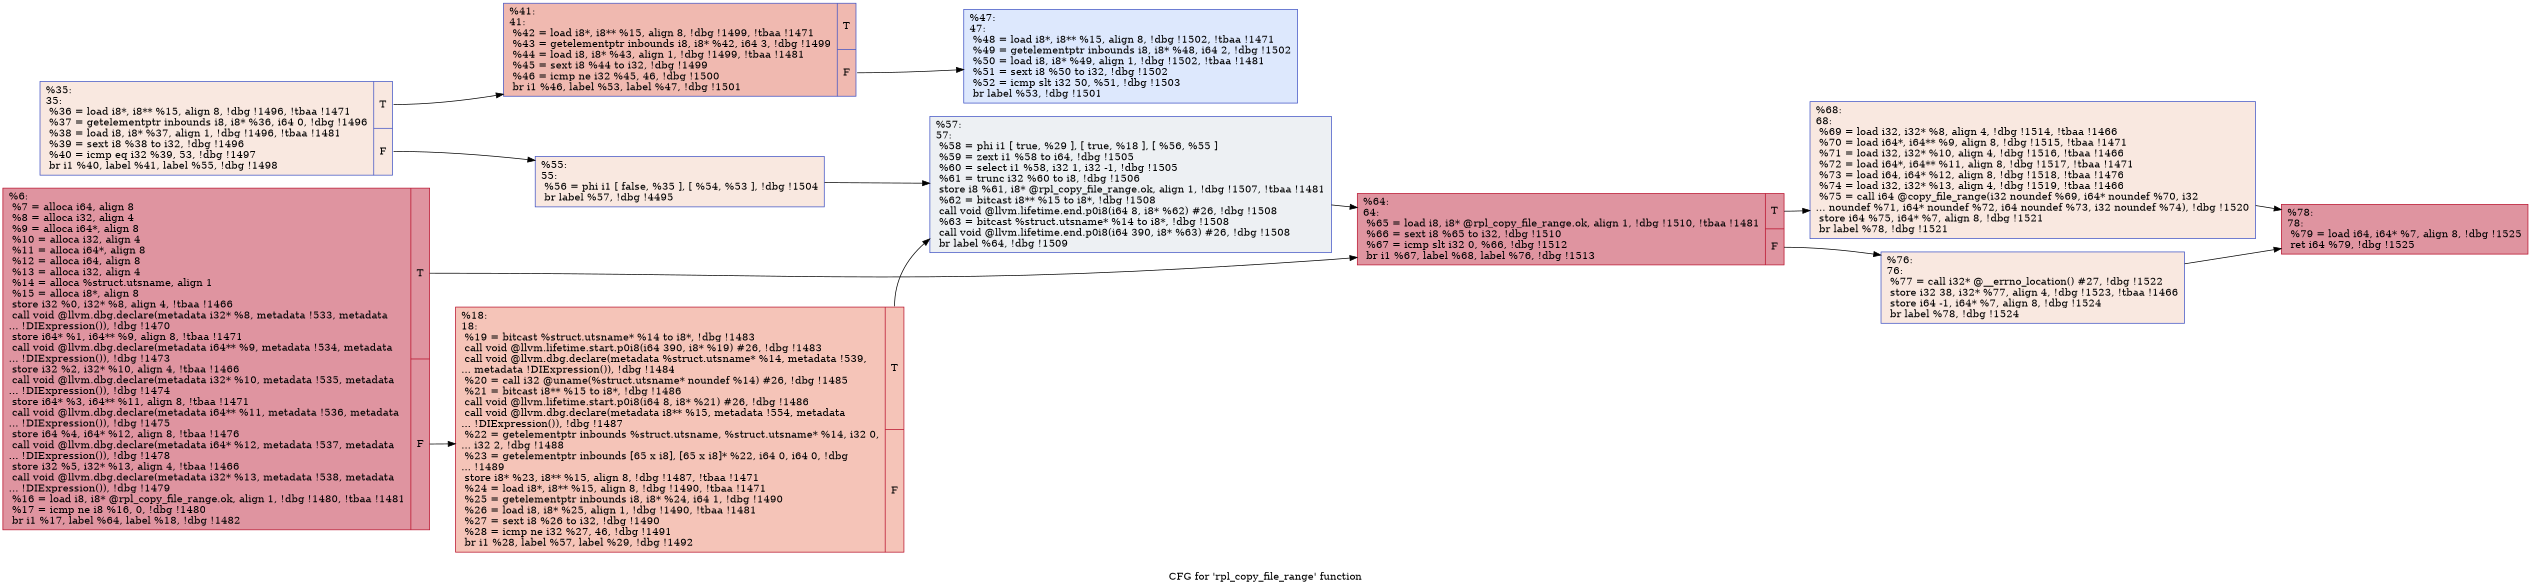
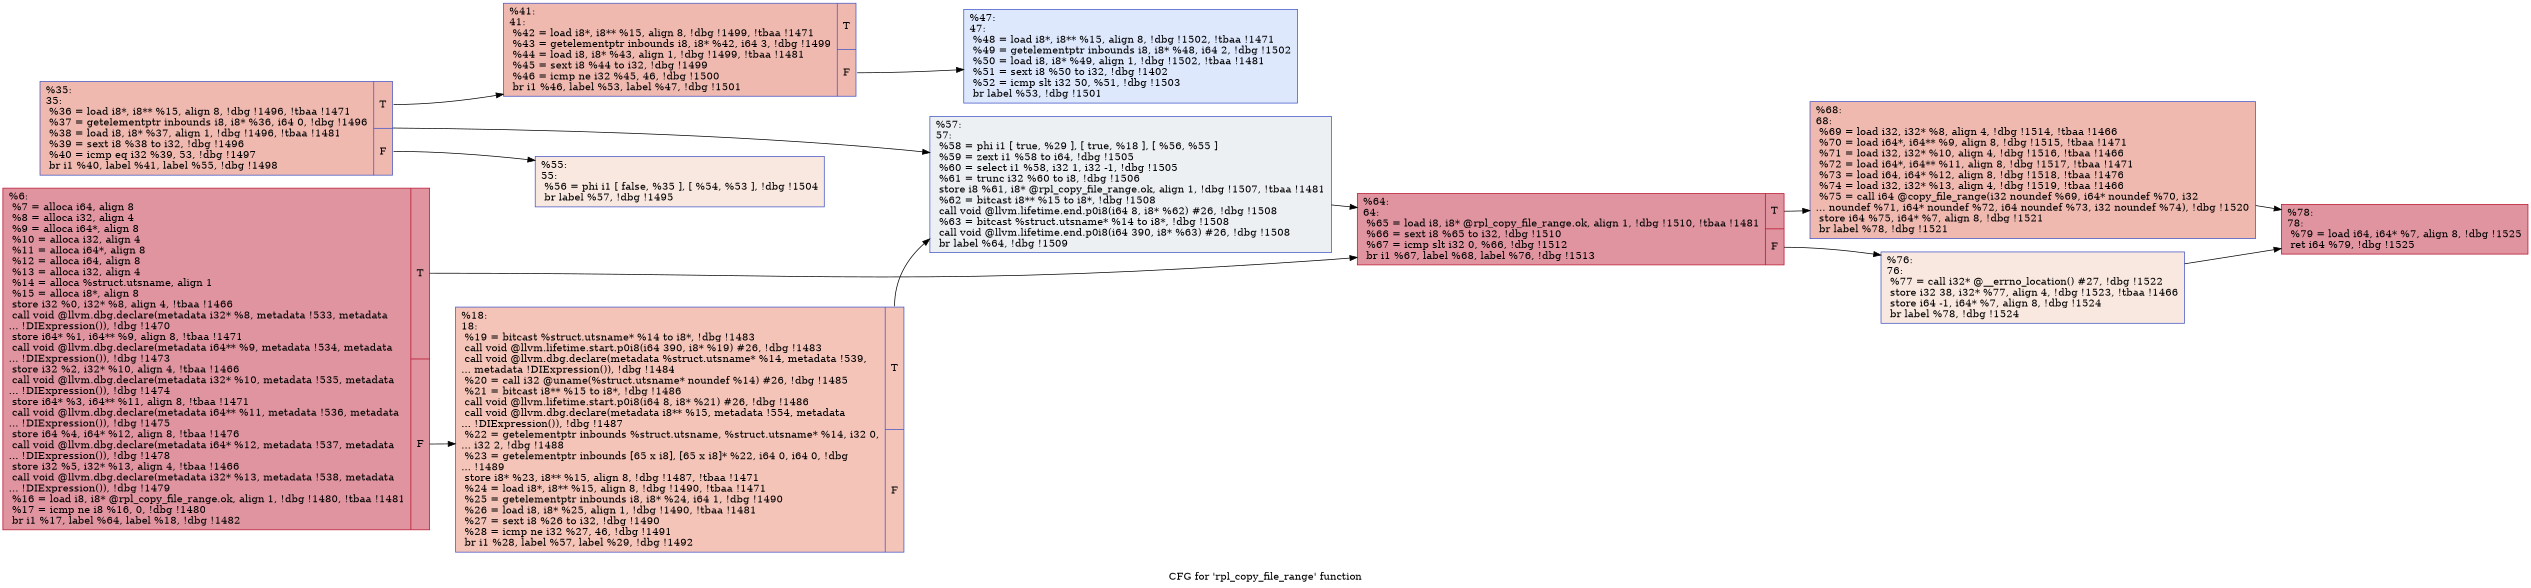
node "%47:": text "%51 = sext i8 %50 to i32, !dbg !1502" -> "%51 = sext i8 %50 to i32, !dbg !1402"
node "%35:": fillcolor #f1ccb870 -> #de614d70
node "%68:": fillcolor #f1ccb870 -> #de614d70
edge "%55:" -> "%57:": now "%35:" -> "%57:"
node "%55:": text "br label %57, !dbg !4495" -> "br label %57, !dbg !1495"
node "%18:": color #b70d28ff -> #3d50c3ff
